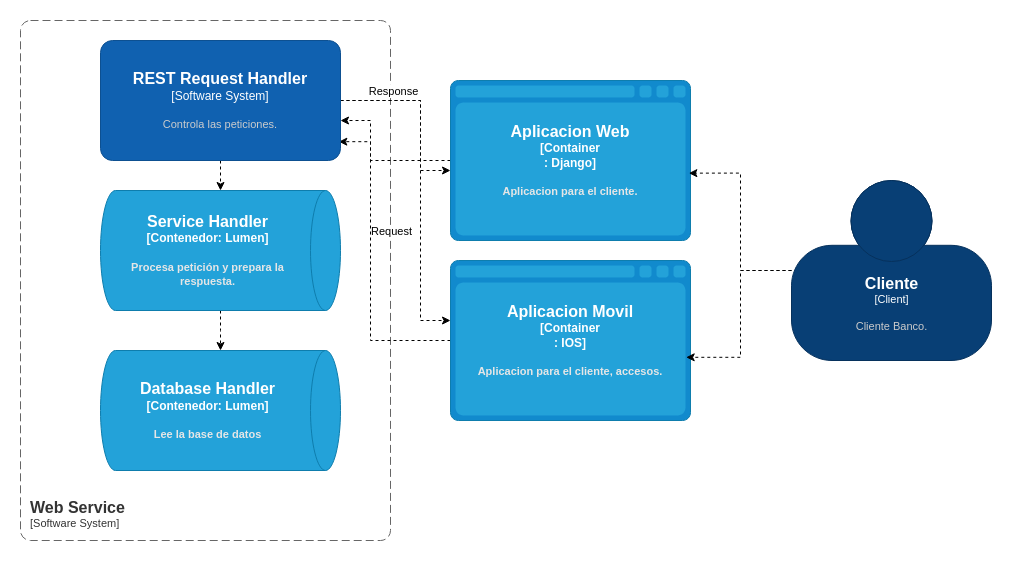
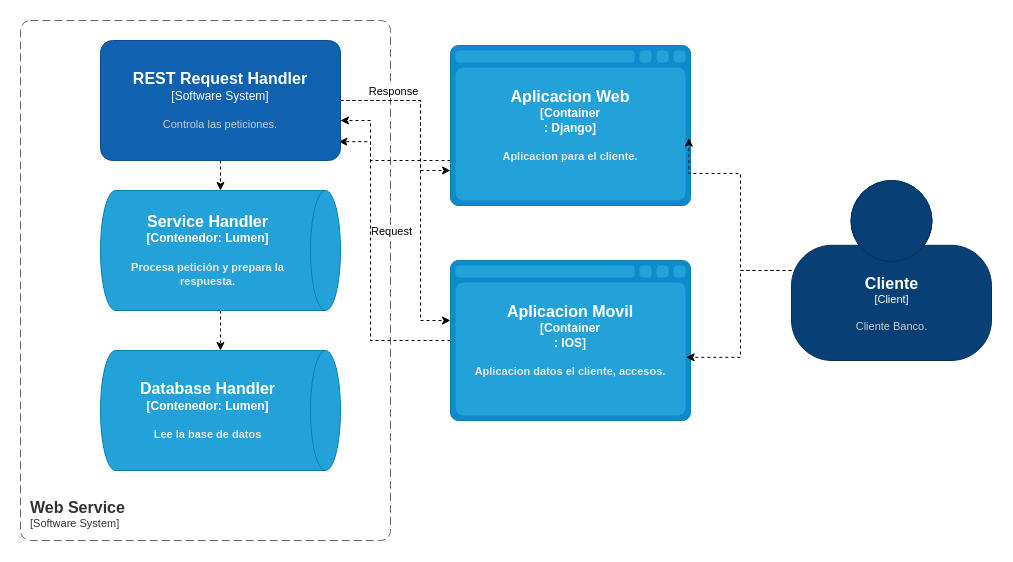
node "Aplicacion Web [Container : Django] Aplicacion para el cliente.": moved (571, 161) -> (571, 126)
node "Aplicacion Movil [Container : IOS] Aplicacion para el cliente, accesos.": label "Aplicacion Movil [Container : IOS] Aplicacion para el cliente, accesos." -> "Aplicacion Movil [Container : IOS] Aplicacion datos el cliente, accesos."
